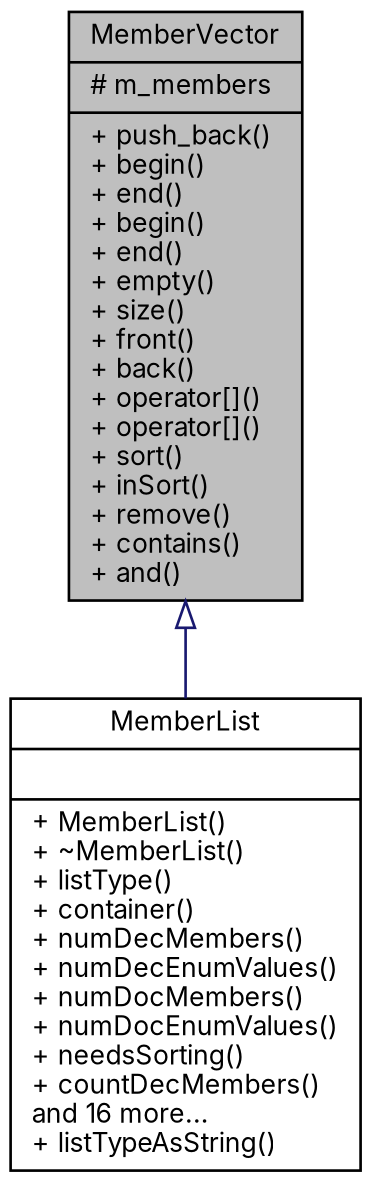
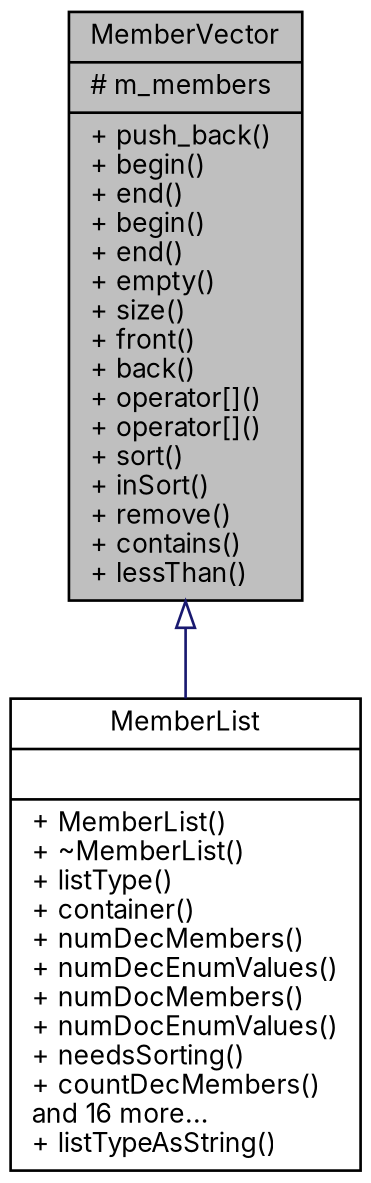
node "MemberVector": text "+ and()" -> "+ lessThan()"
